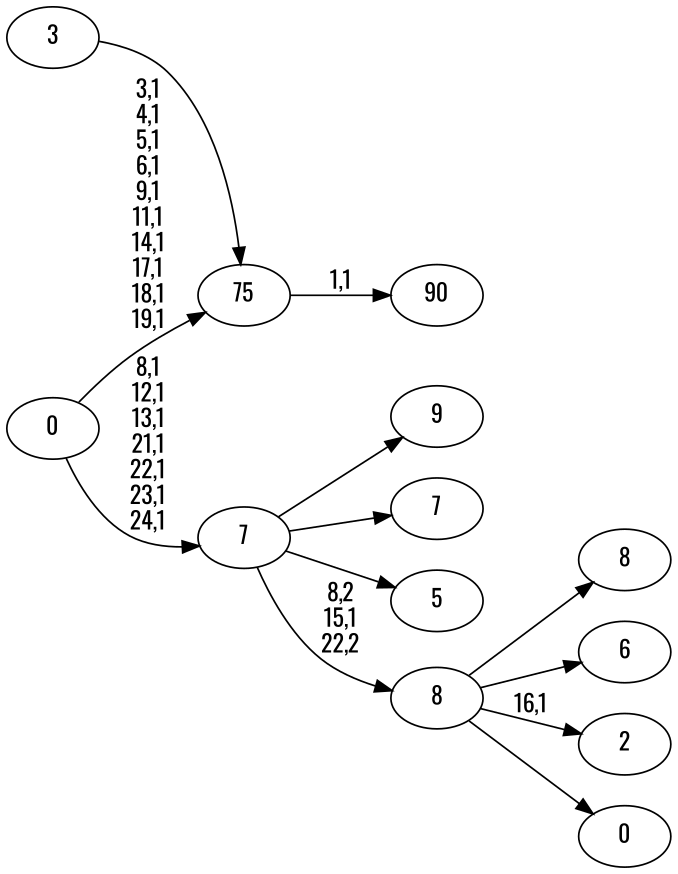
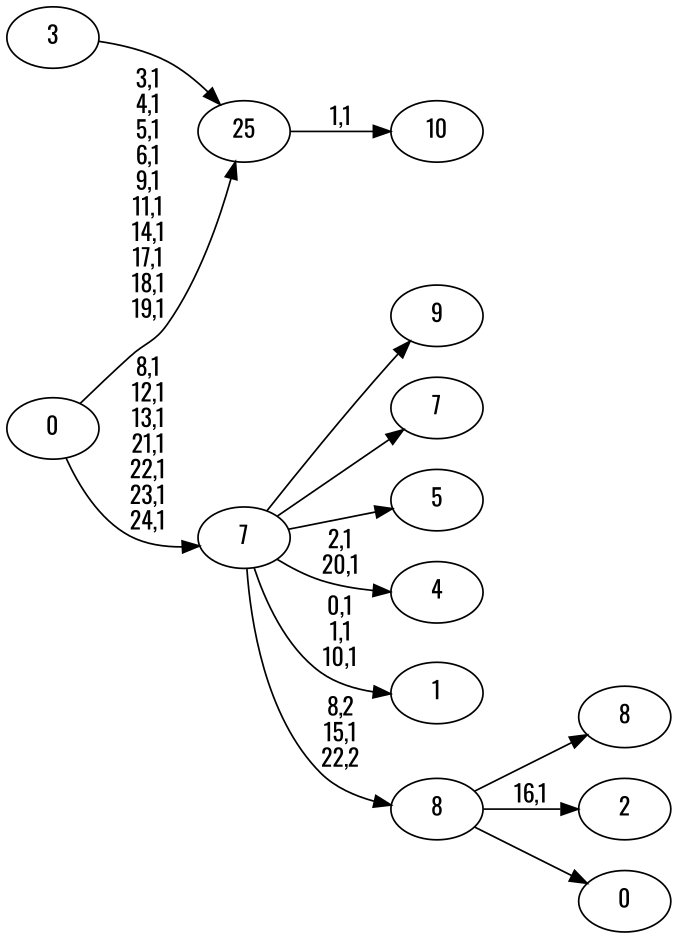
node "75": label "75" -> "25"
node "90": label "90" -> "10"
node "4": added
node "6": removed
node "1": added
